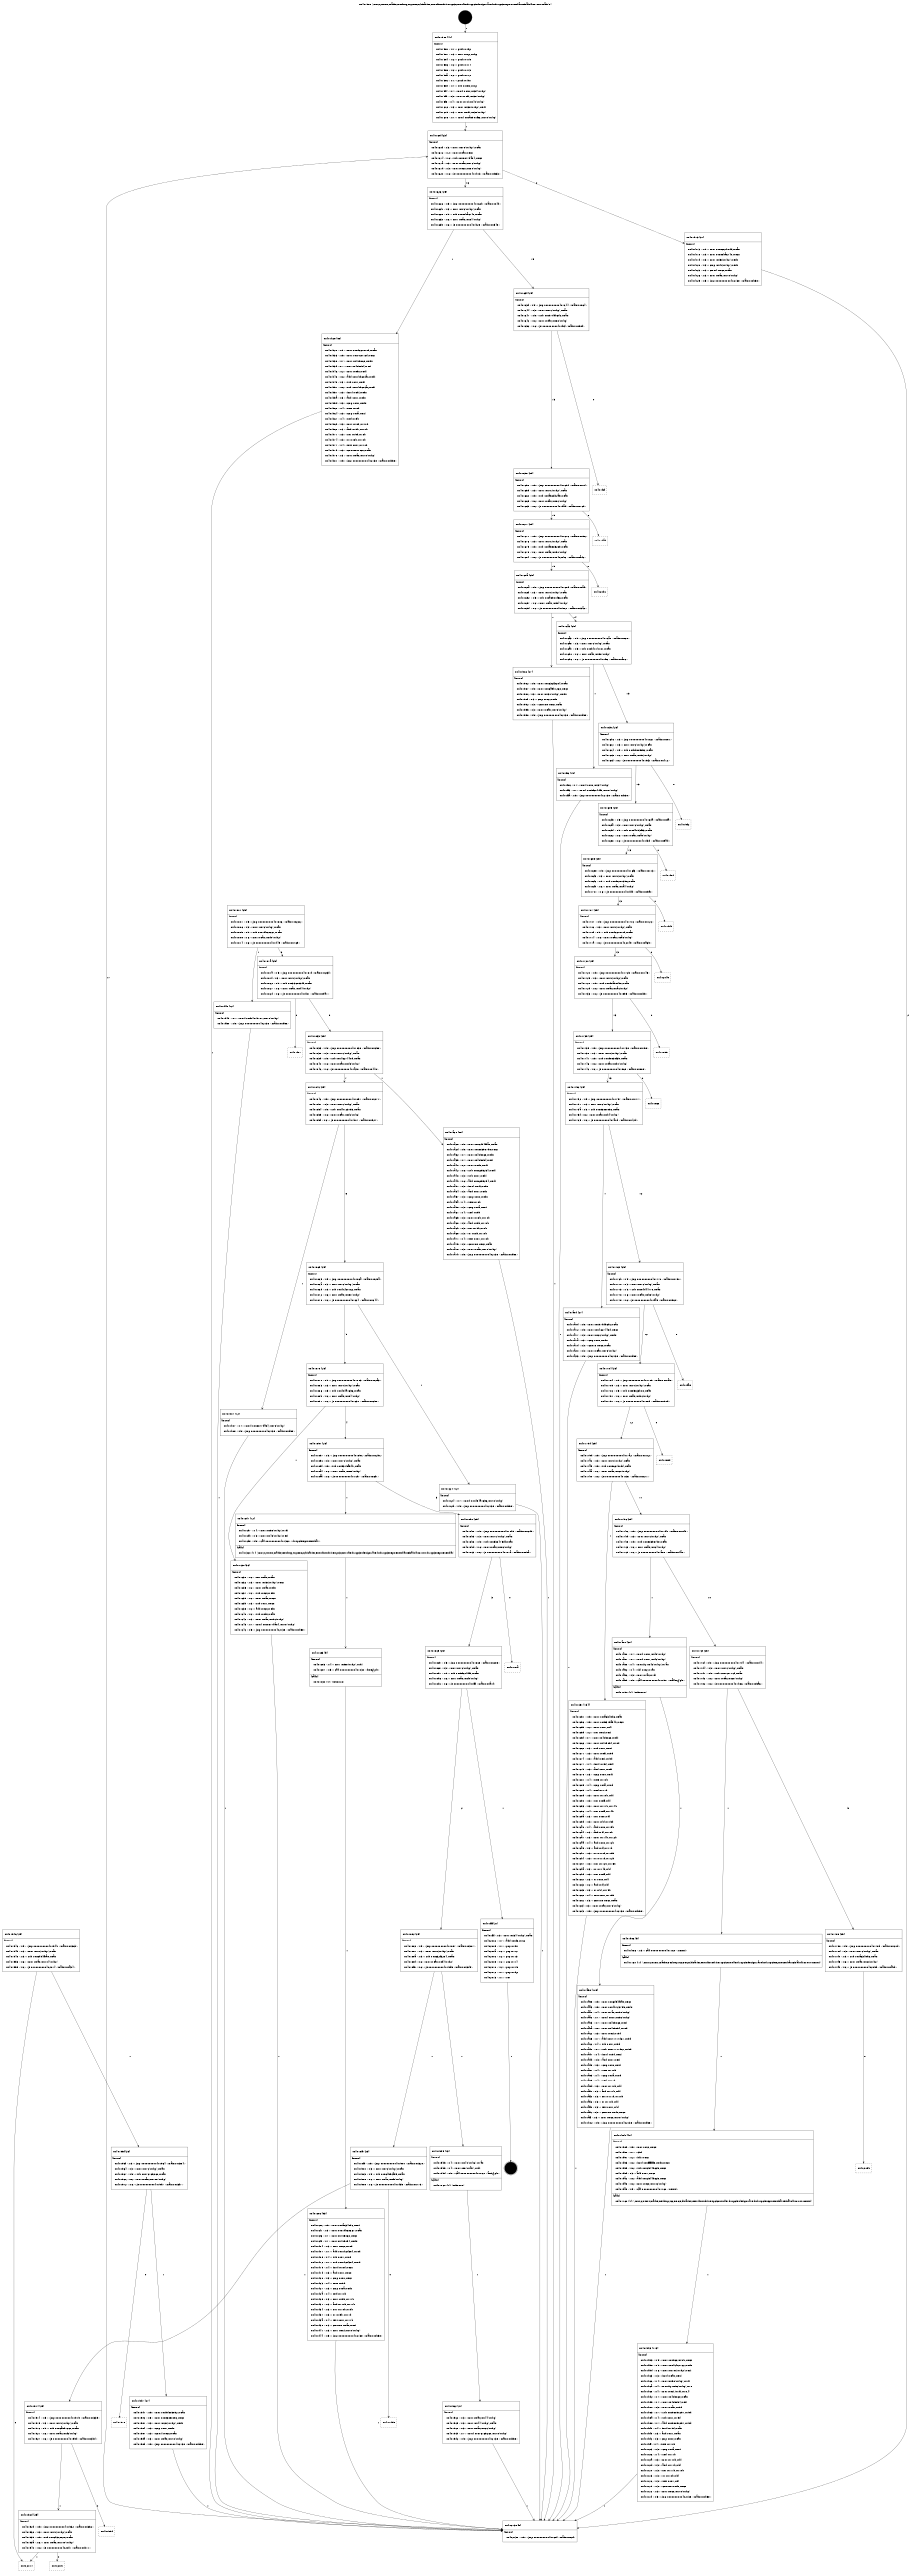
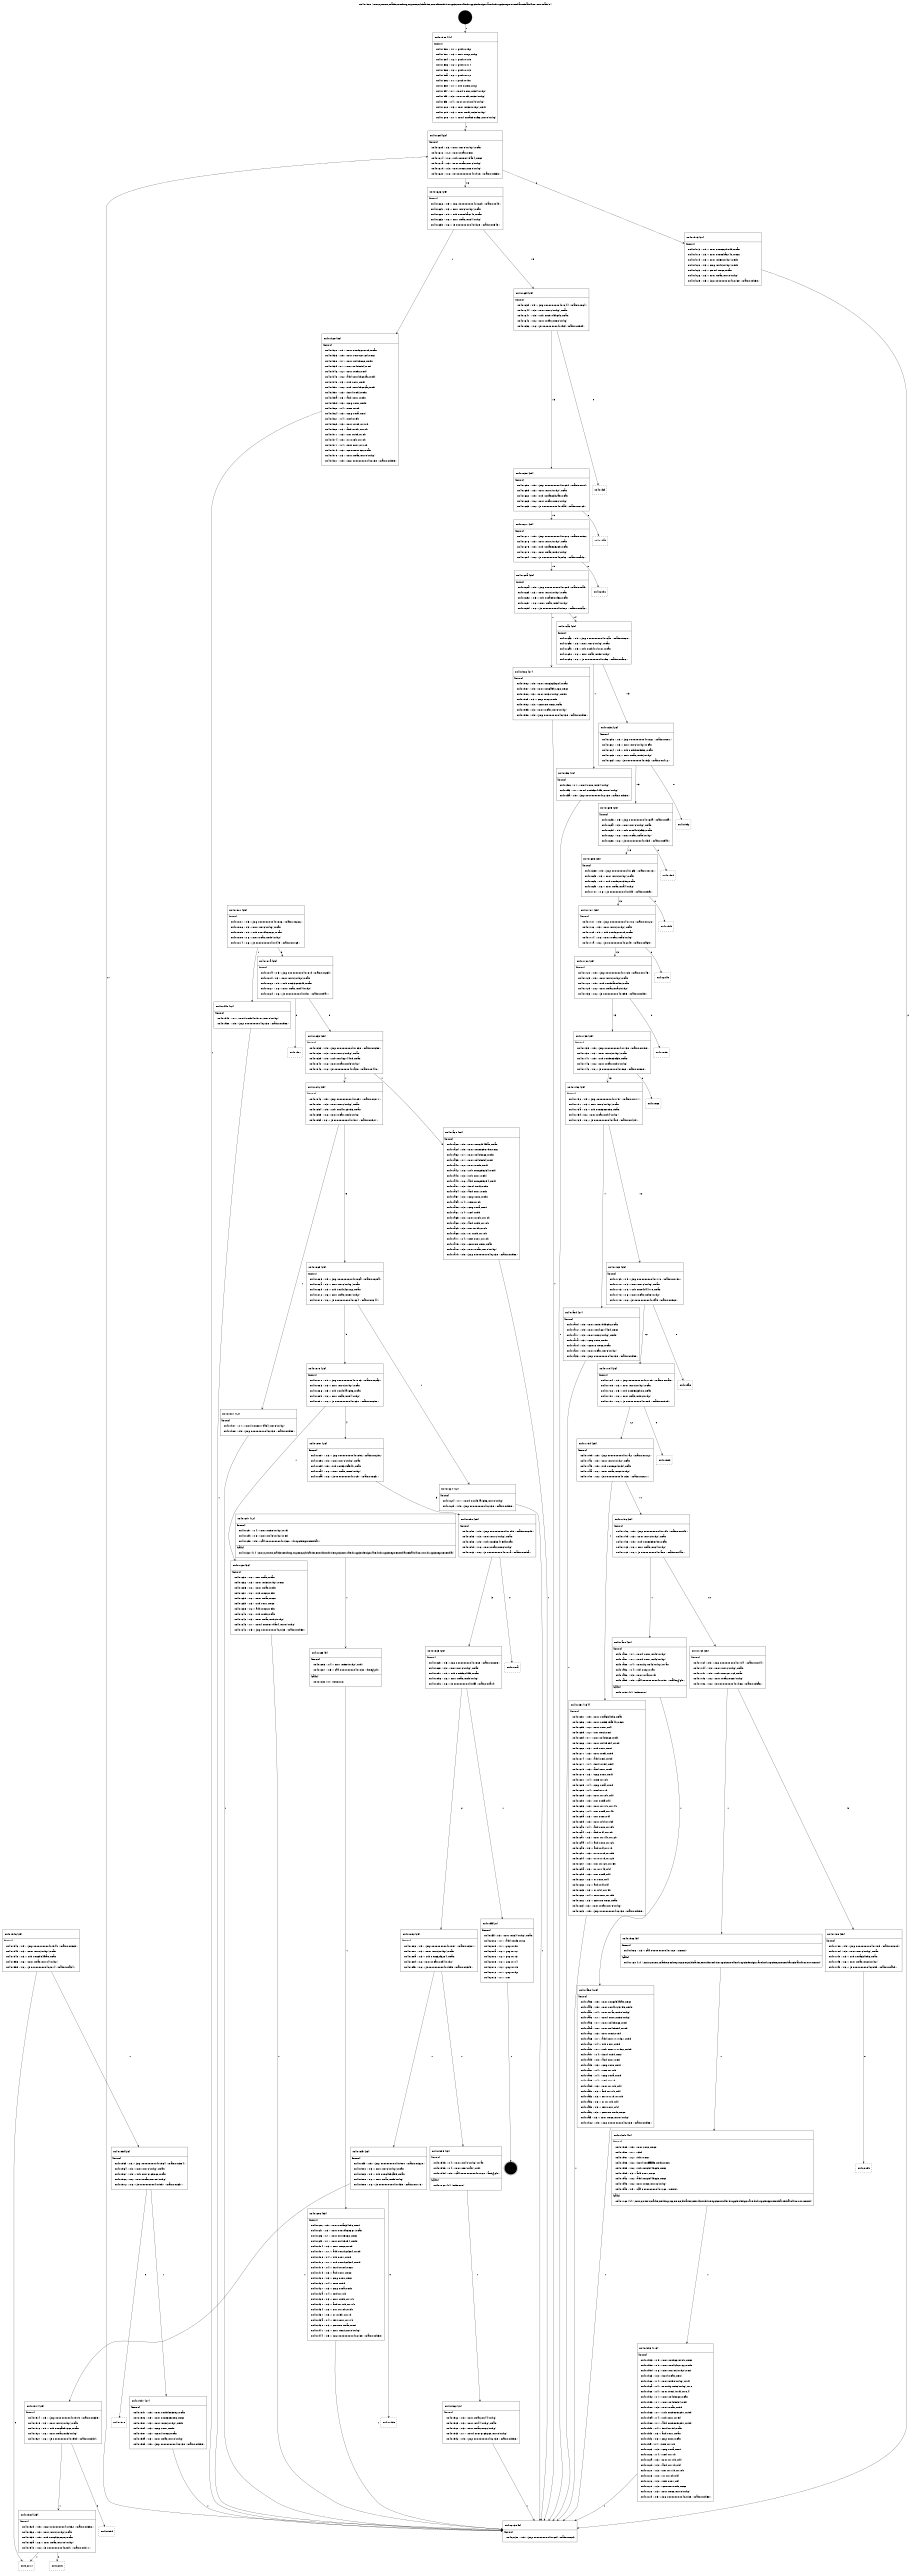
edge "0x401897 [25]" -> "0x401cd7 [12]": removed, label "1"
